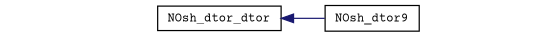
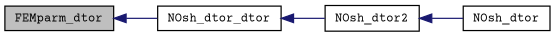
node "FEMparm_dtor": added
node "NOsh_dtor9": label "NOsh_dtor9" -> "NOsh_dtor2"
node "NOsh_dtor": added
